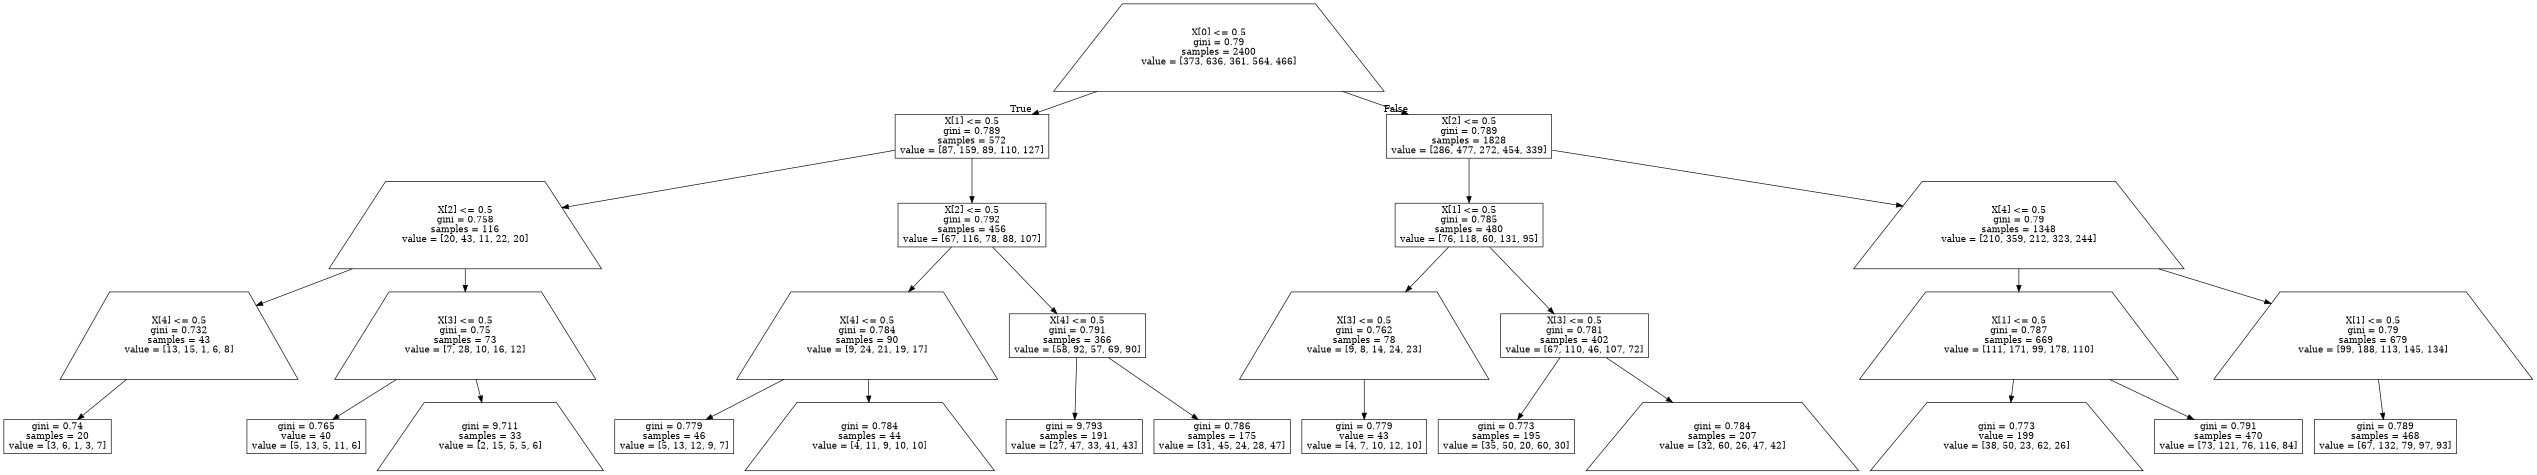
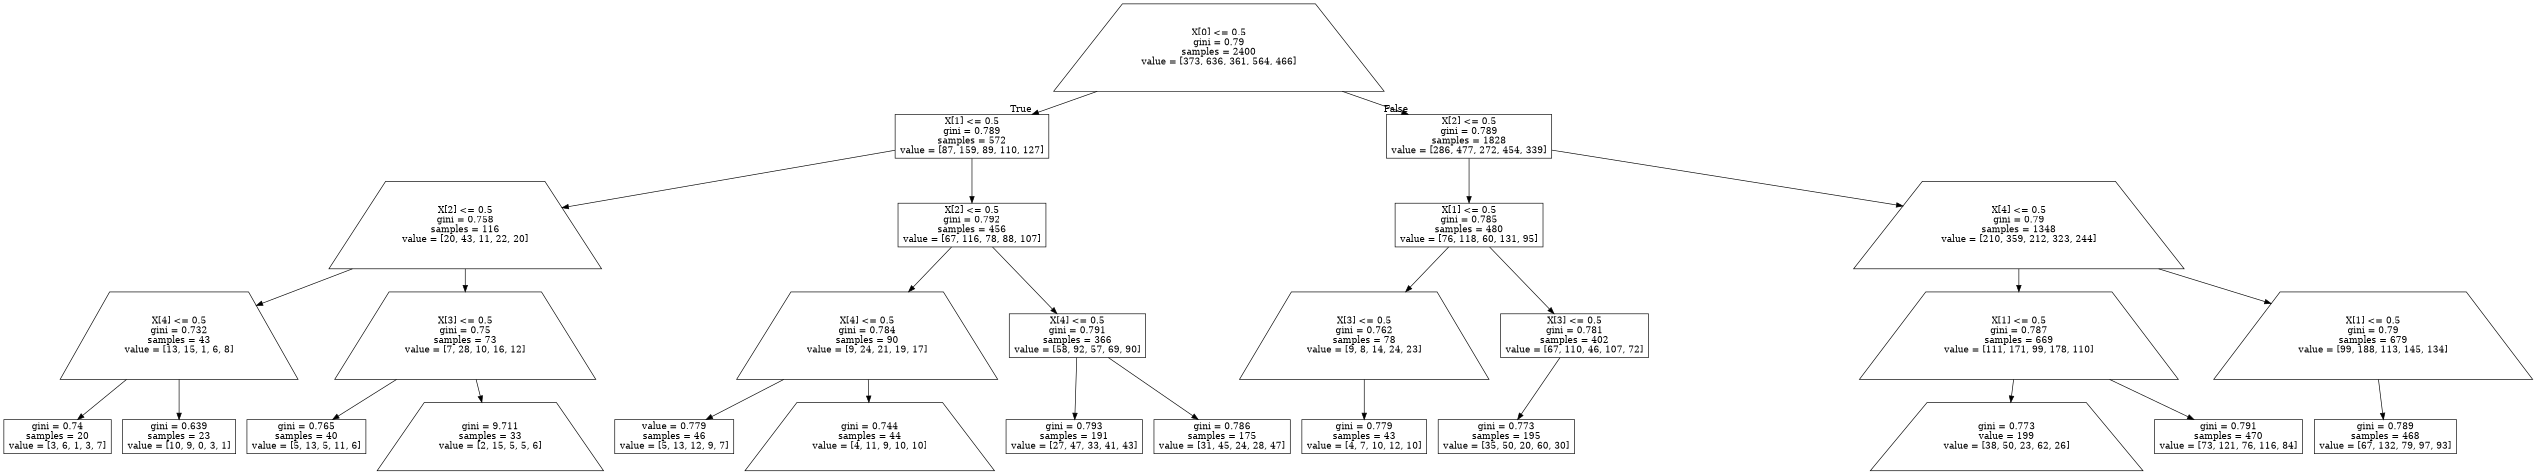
node "gini = 0.639 samples = 23 value = [10, 9, 0, 3, 1]": added
node "gini = 0.765 value = 40 value = [5, 13, 5, 11, 6]": label "gini = 0.765 value = 40 value = [5, 13, 5, 11, 6]" -> "gini = 0.765 samples = 40 value = [5, 13, 5, 11, 6]"
node "gini = 0.779 samples = 46 value = [5, 13, 12, 9, 7]": label "gini = 0.779 samples = 46 value = [5, 13, 12, 9, 7]" -> "value = 0.779 samples = 46 value = [5, 13, 12, 9, 7]"
node "gini = 0.784 samples = 44 value = [4, 11, 9, 10, 10]": label "gini = 0.784 samples = 44 value = [4, 11, 9, 10, 10]" -> "gini = 0.744 samples = 44 value = [4, 11, 9, 10, 10]"
node "gini = 9.793 samples = 191 value = [27, 47, 33, 41, 43]": label "gini = 9.793 samples = 191 value = [27, 47, 33, 41, 43]" -> "gini = 0.793 samples = 191 value = [27, 47, 33, 41, 43]"
node "gini = 0.779 value = 43 value = [4, 7, 10, 12, 10]": label "gini = 0.779 value = 43 value = [4, 7, 10, 12, 10]" -> "gini = 0.779 samples = 43 value = [4, 7, 10, 12, 10]"
node "gini = 0.784 samples = 207 value = [32, 60, 26, 47, 42]": removed
